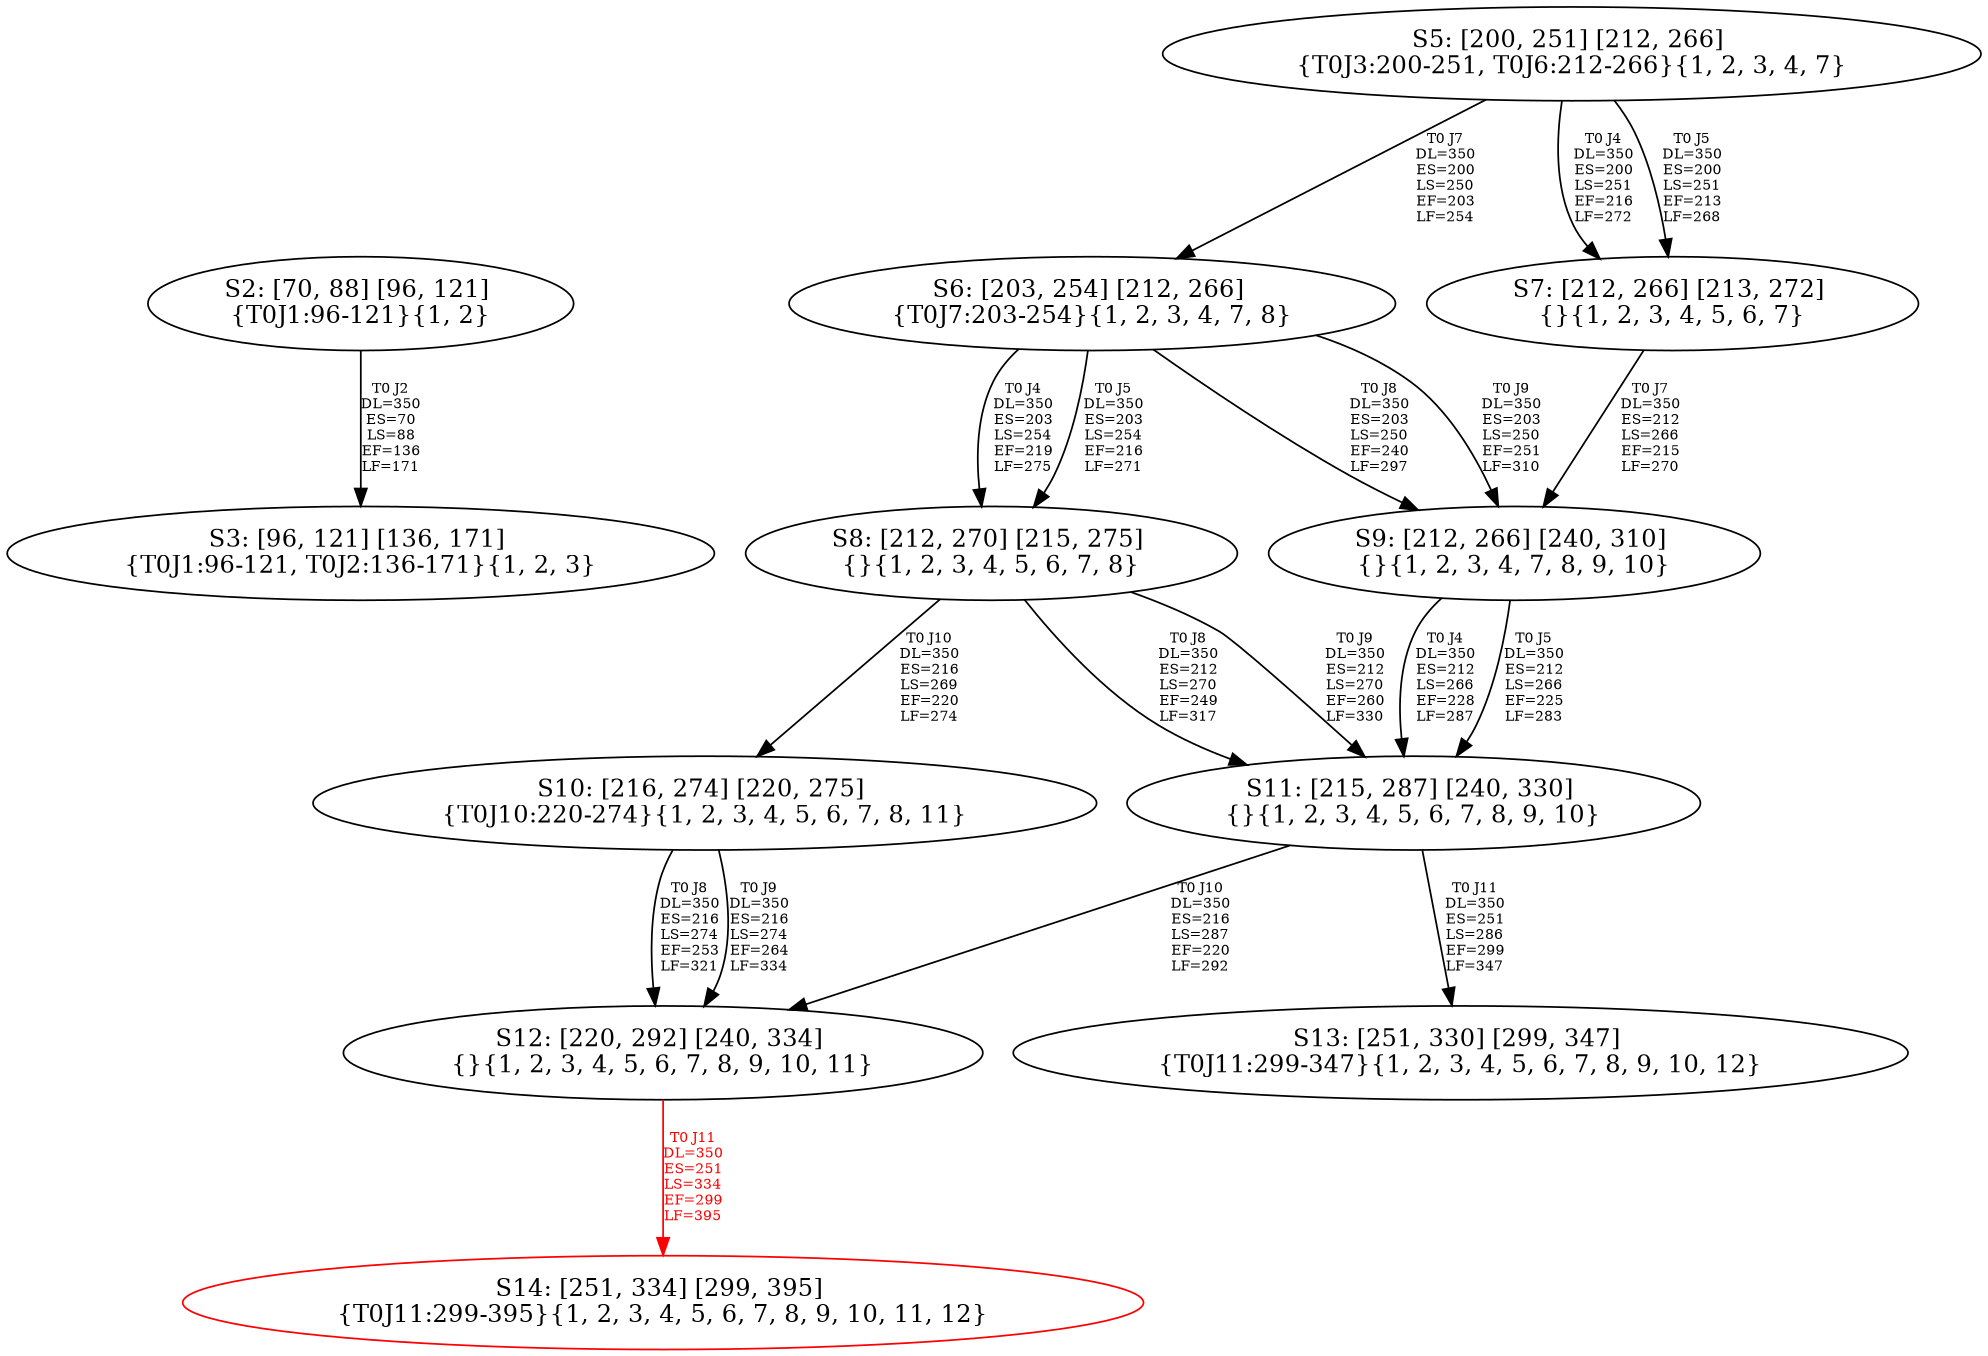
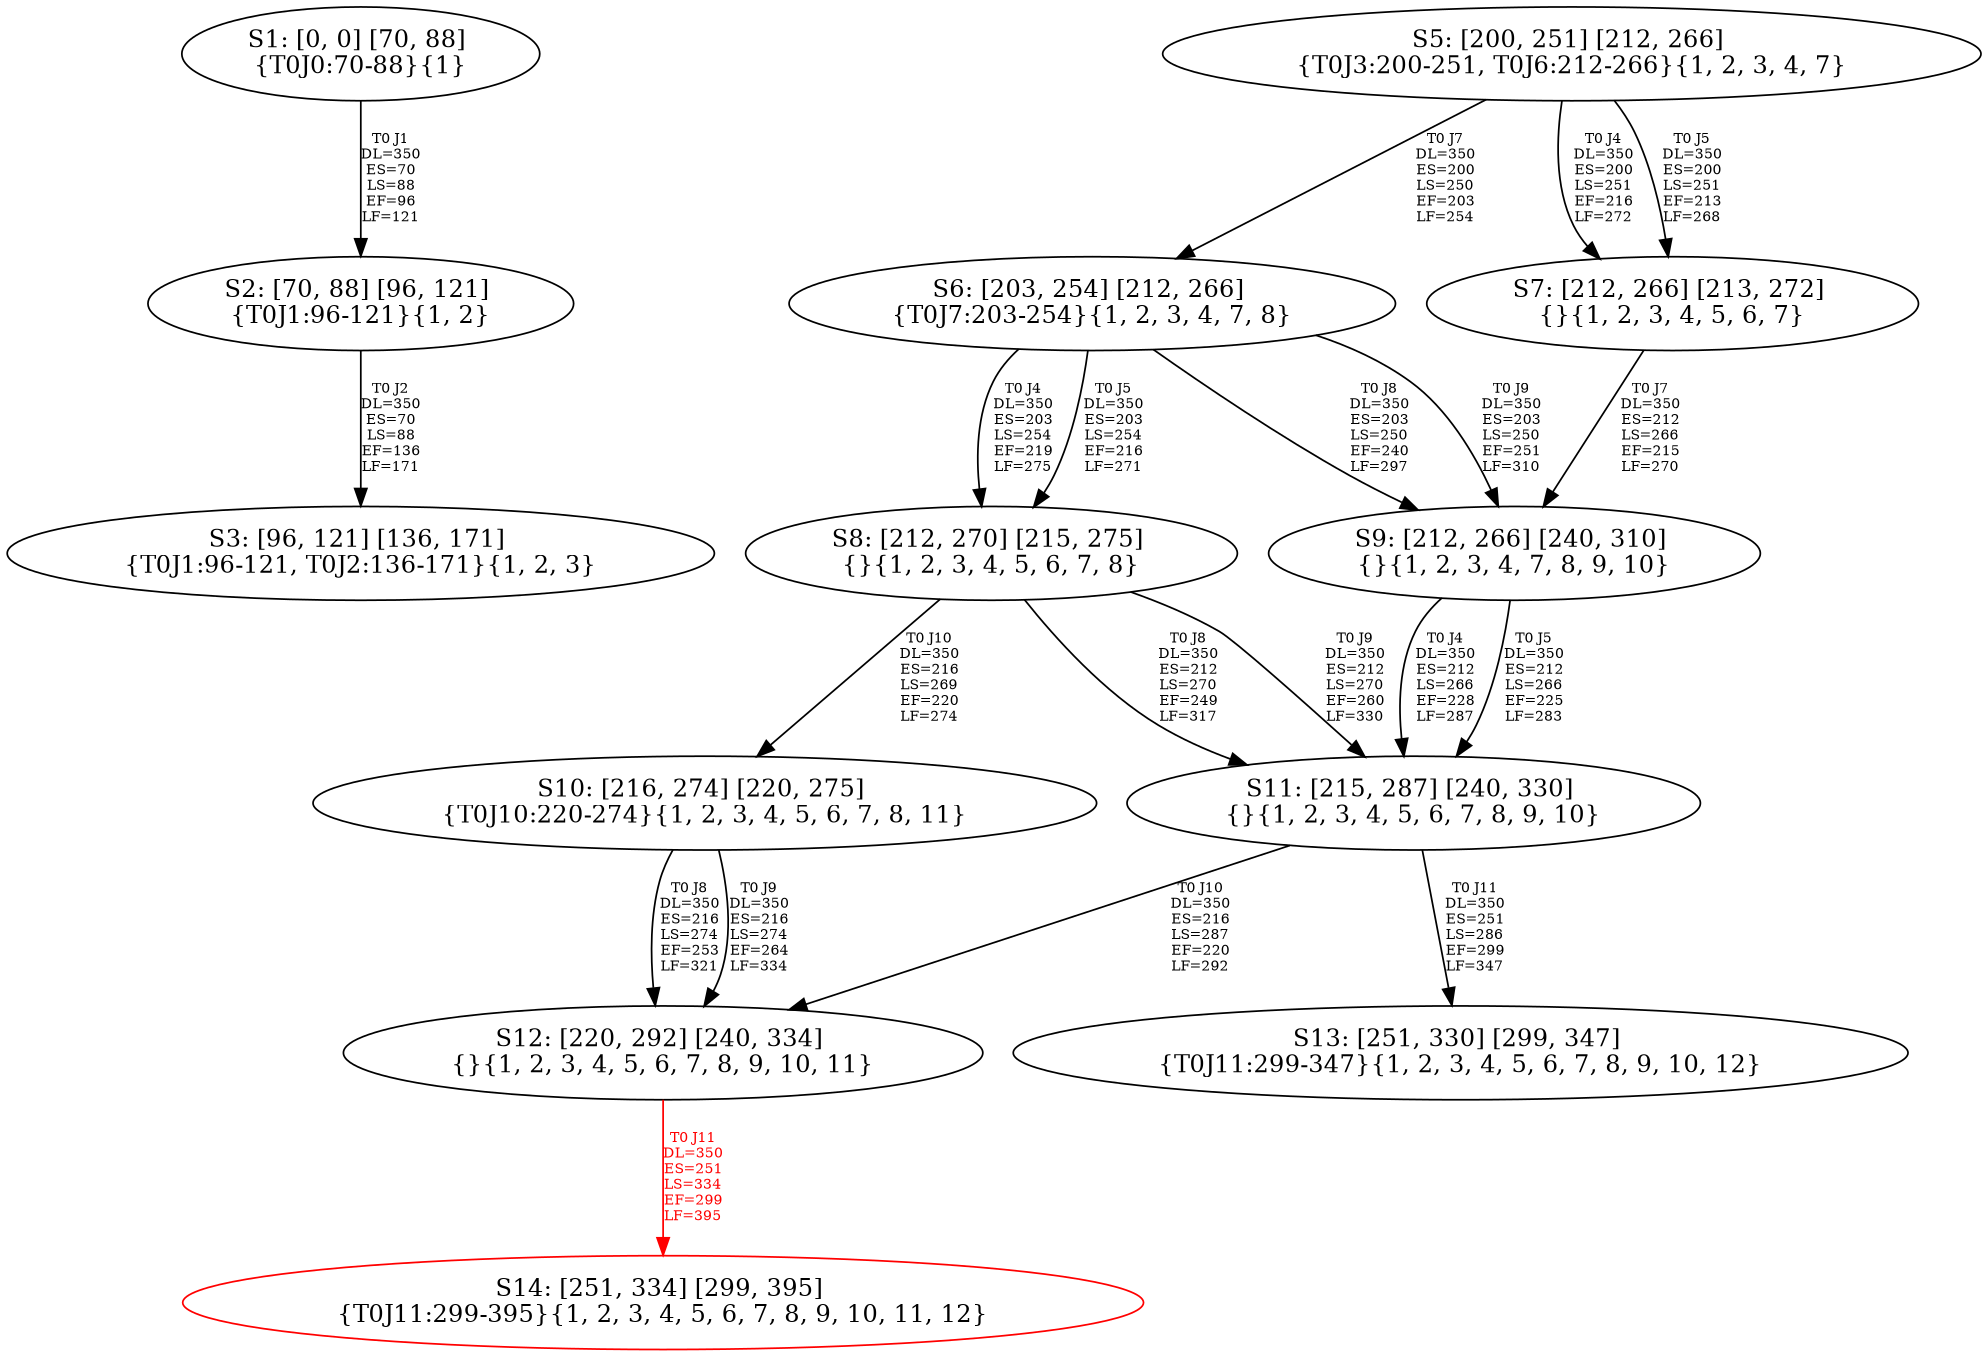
node "S1: [0, 0] [70, 88] {T0J0:70-88}{1}": added
